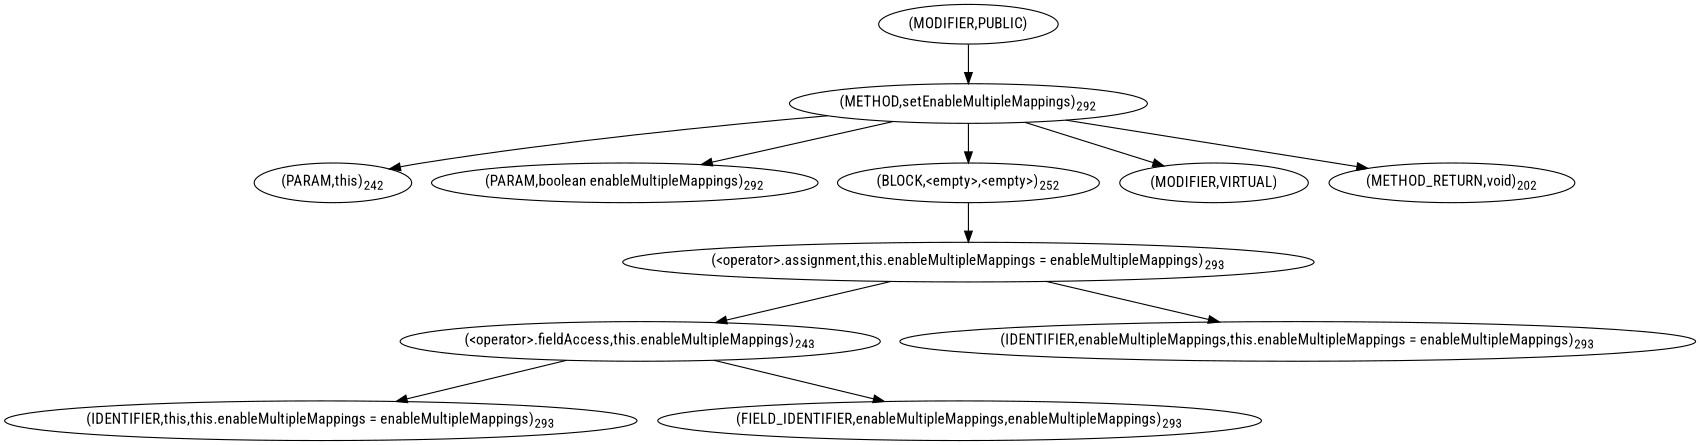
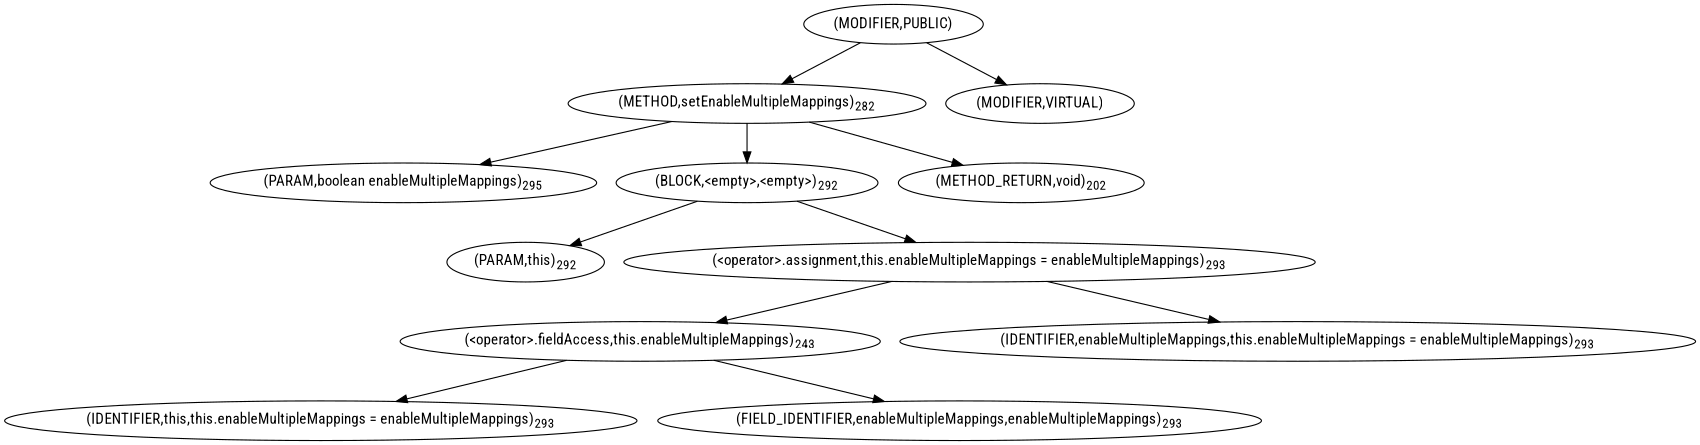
node "(METHOD,setEnableMultipleMappings)": text "292" -> "282"
edge "(METHOD,setEnableMultipleMappings)" -> "(PARAM,this)": now "(BLOCK,<empty>,<empty>)" -> "(PARAM,this)"
edge "(METHOD,setEnableMultipleMappings)" -> "(MODIFIER,VIRTUAL)": now "(MODIFIER,PUBLIC)" -> "(MODIFIER,VIRTUAL)"
node "(PARAM,this)": text "242" -> "292"
node "(PARAM,boolean enableMultipleMappings)": text "292" -> "295"
node "(BLOCK,<empty>,<empty>)": text "252" -> "292"
